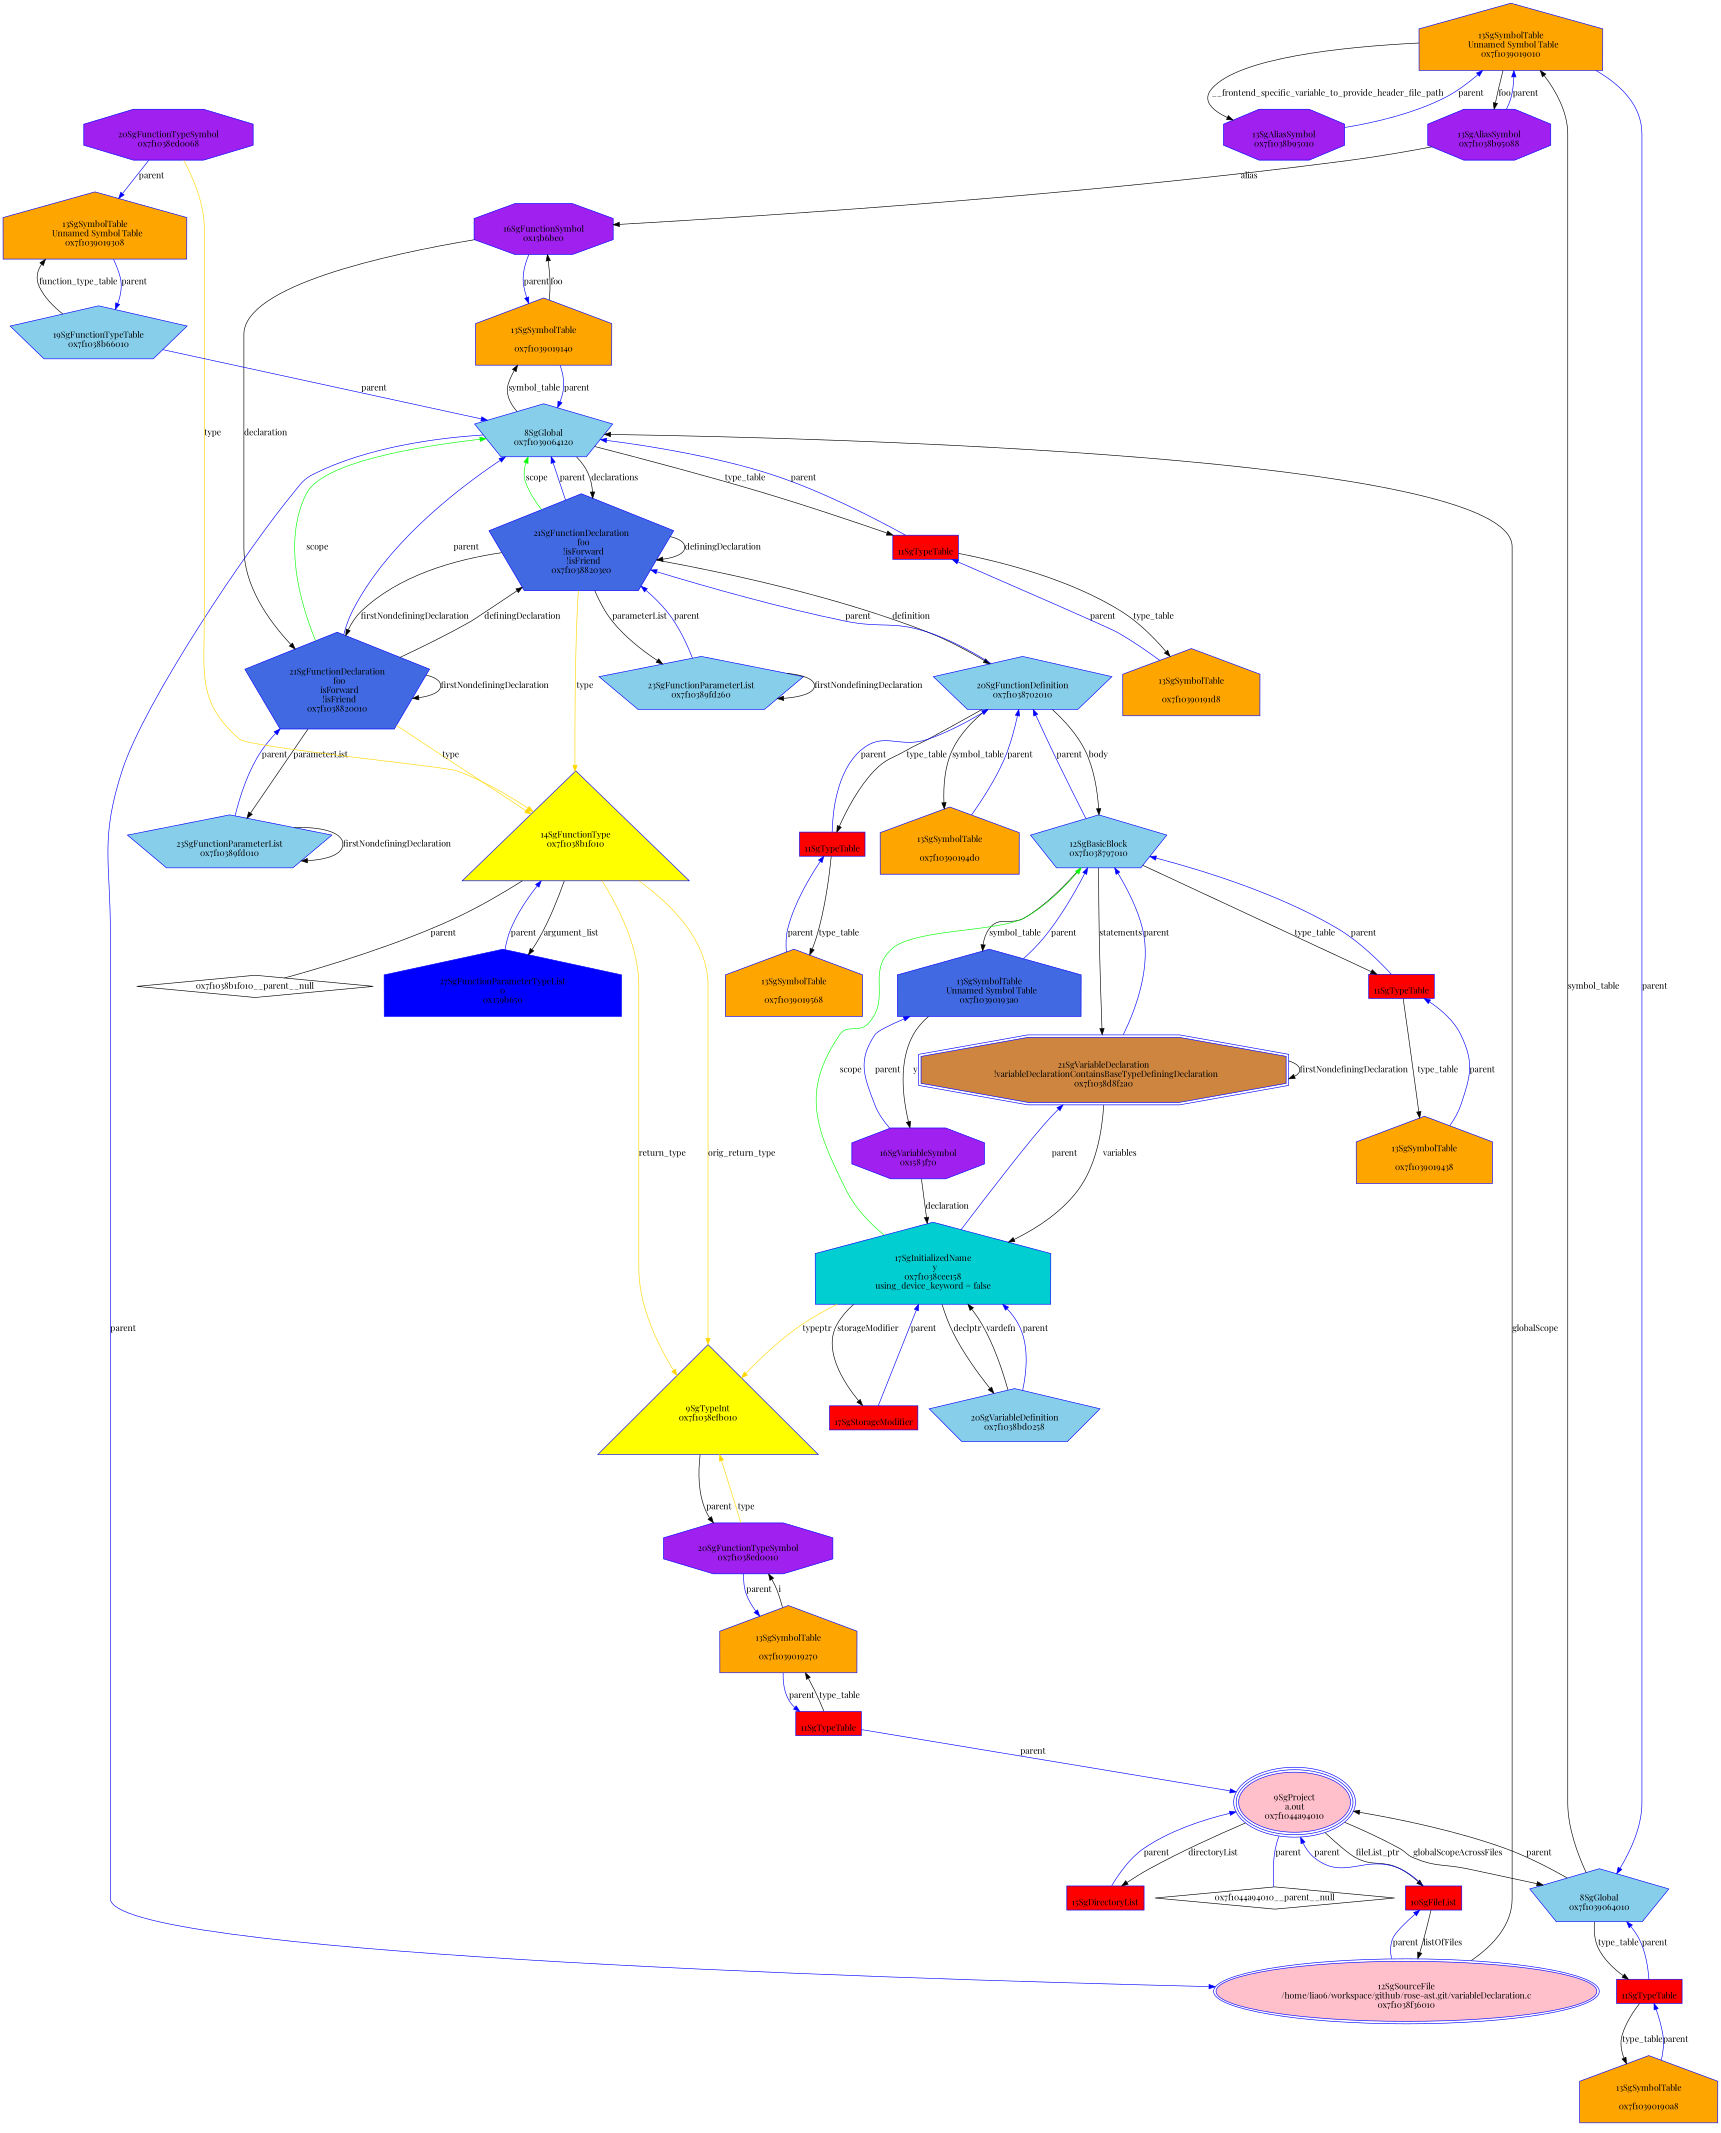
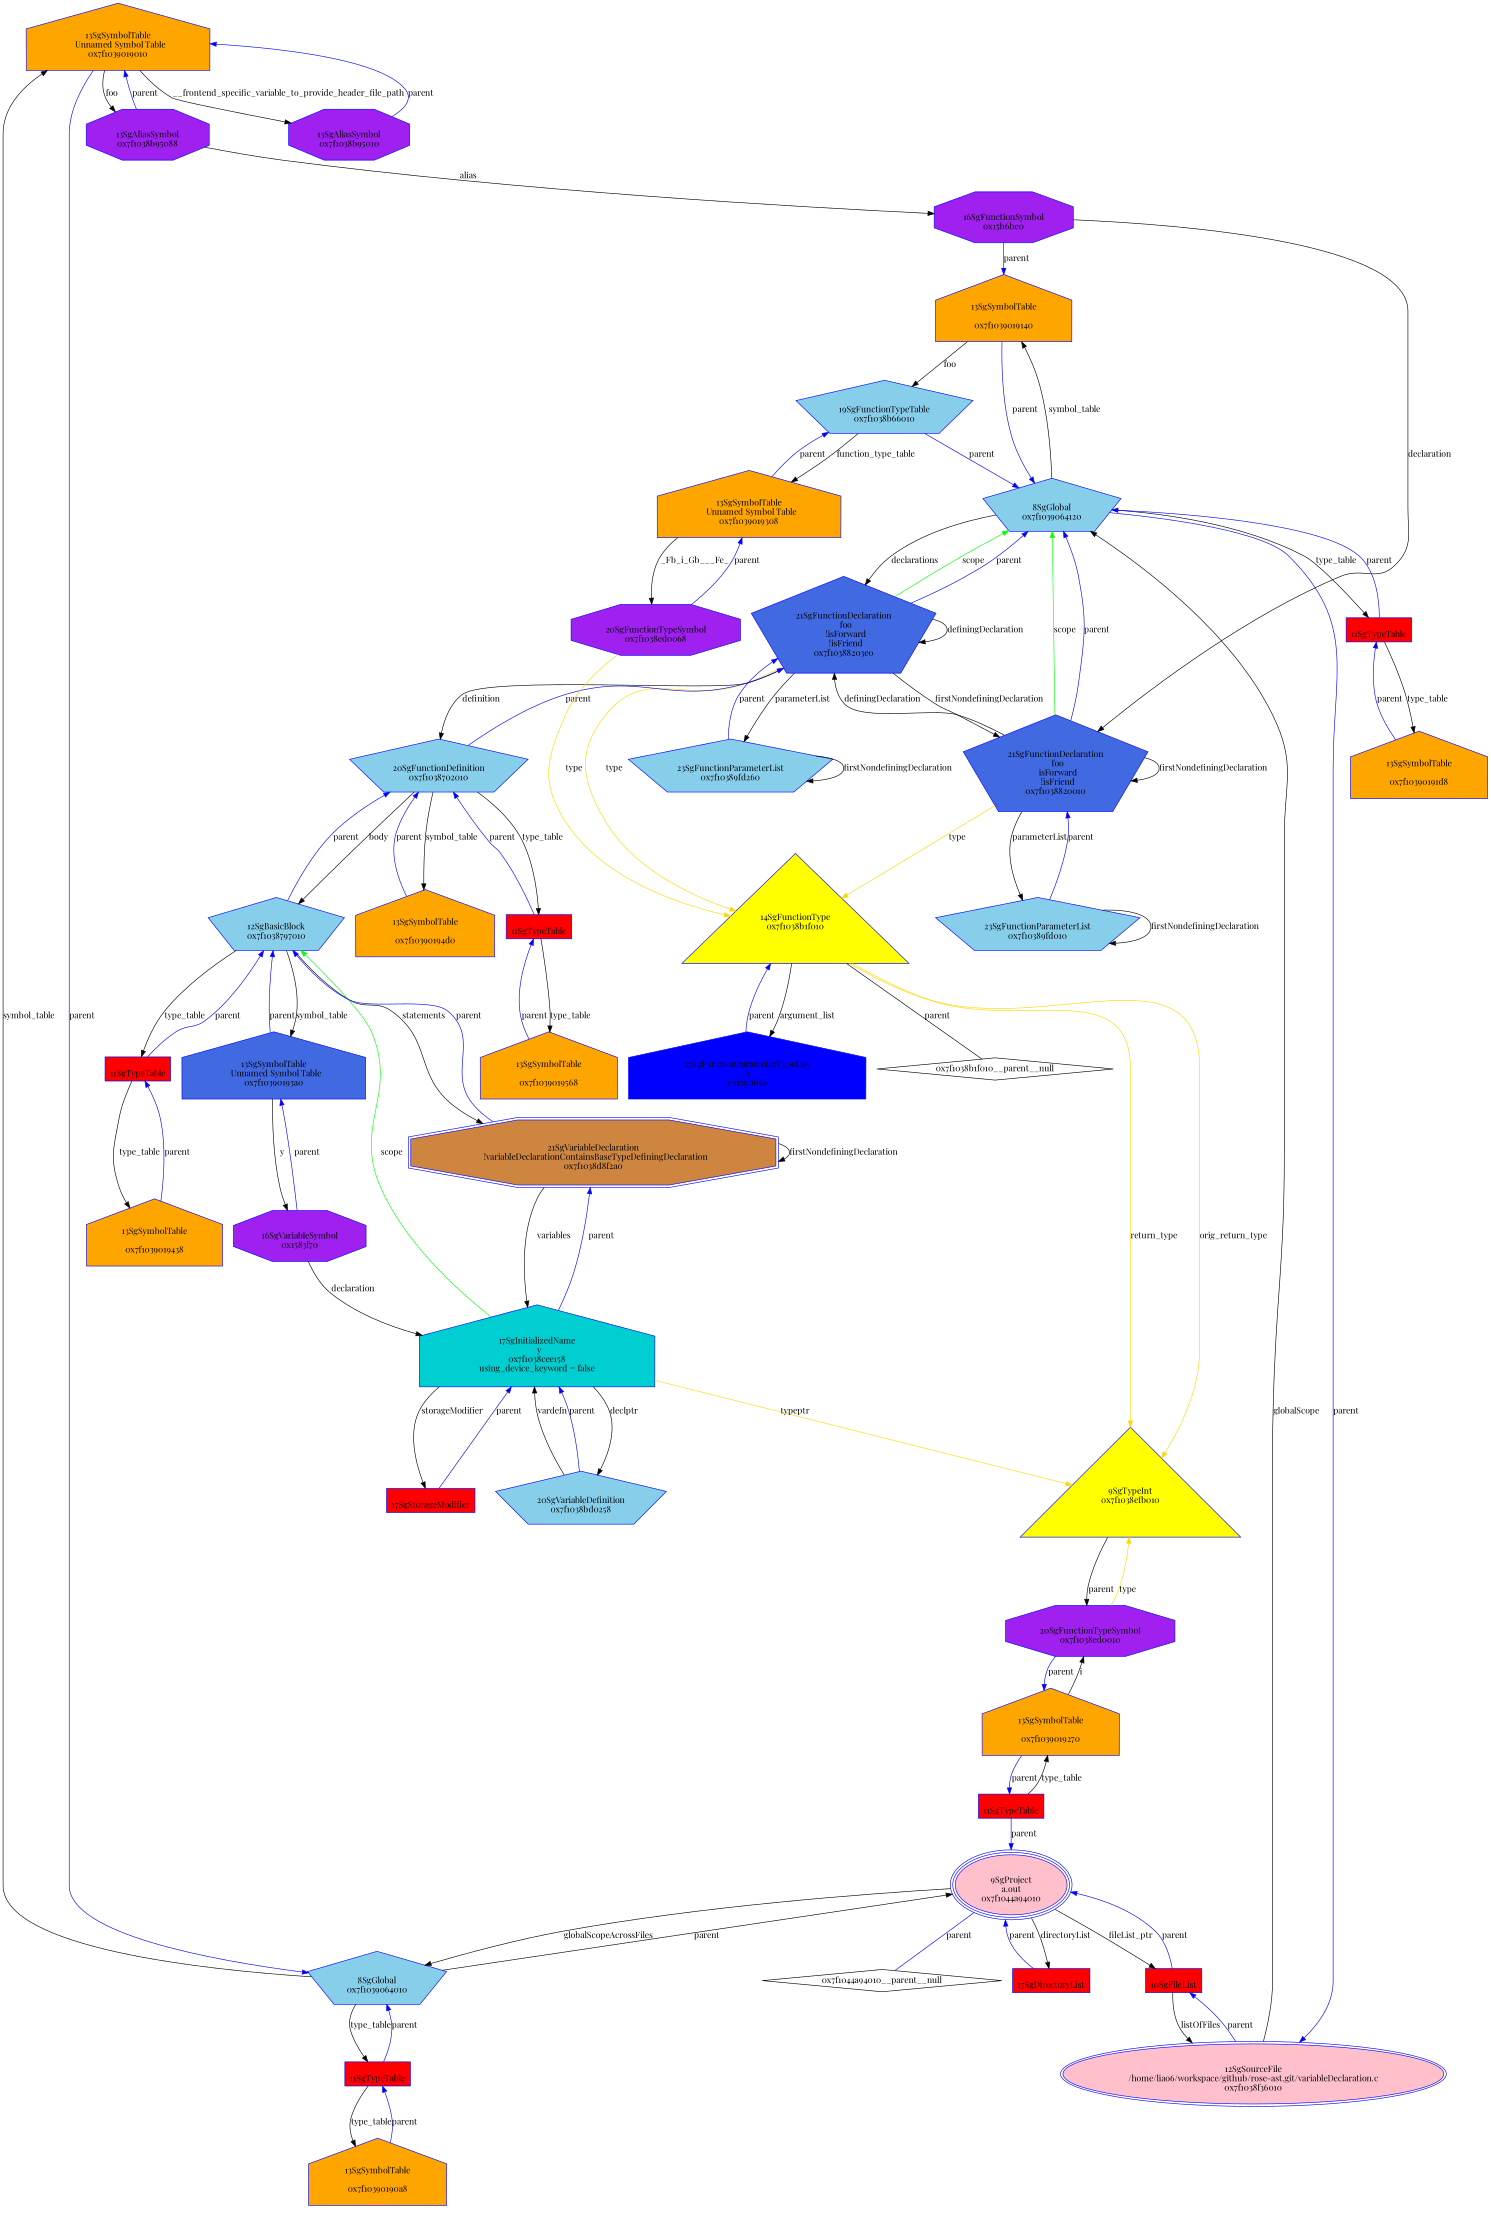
edge "13SgSymbolTable 0x7f1039019140" -> "16SgFunctionSymbol 0x15b6be0": now "13SgSymbolTable 0x7f1039019140" -> "19SgFunctionTypeTable 0x7f1038b66010"
edge "13SgSymbolTable Unnamed Symbol Table 0x7f1039019308" -> "20SgFunctionTypeSymbol 0x7f1038ed0068": added, label "_Fb_i_Gb___Fe_"
